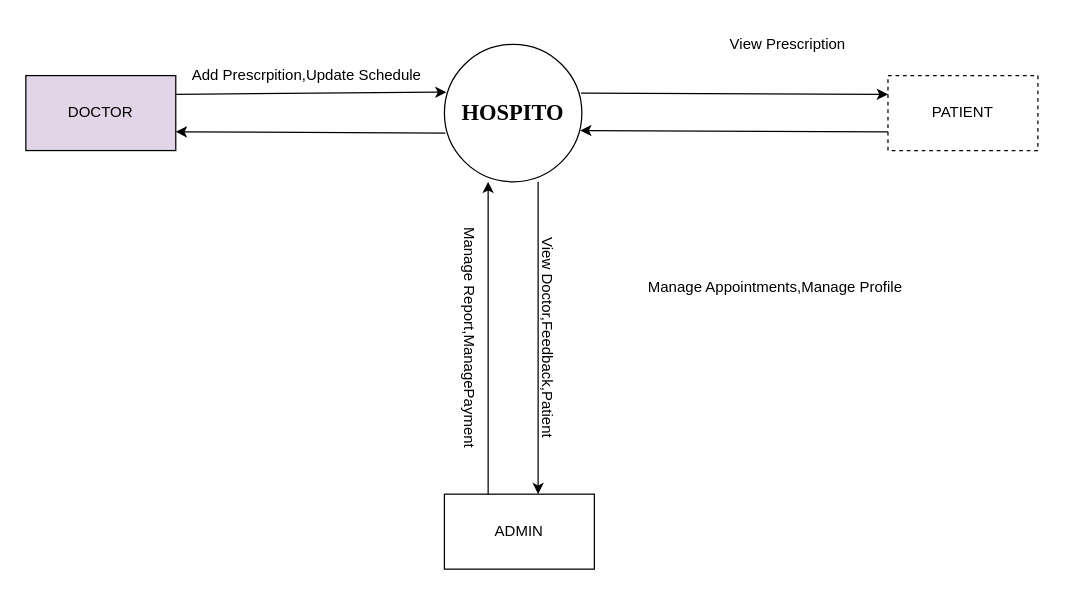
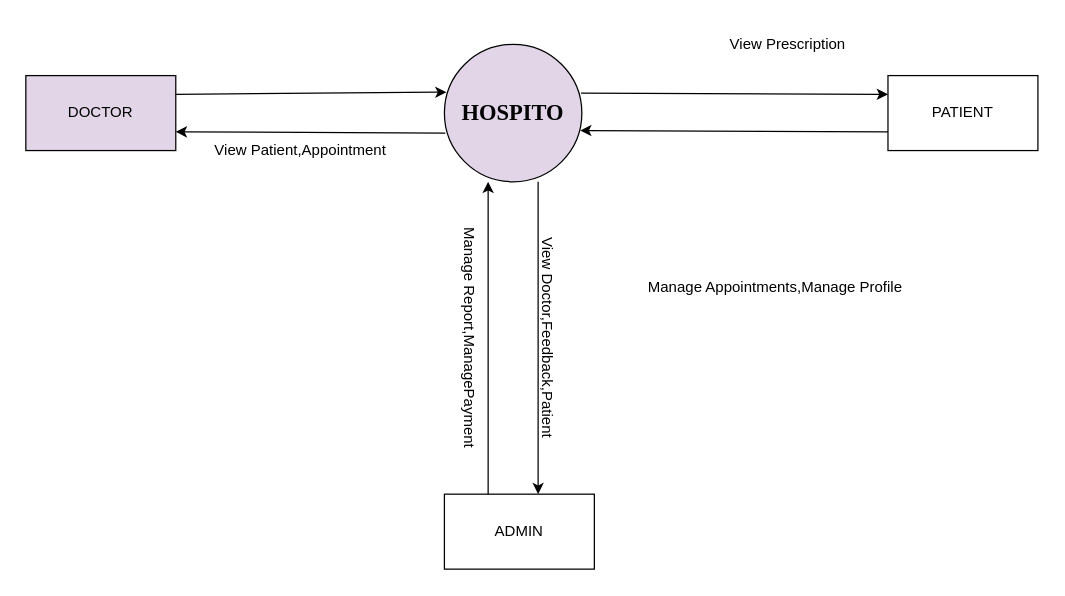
node "Add Prescrpition,Update Schedule": removed
node "HOSPITO": fillcolor #ffffff -> #e1d5e7
node "PATIENT": style dashed -> solid
node "View Patient,Appointment": added
